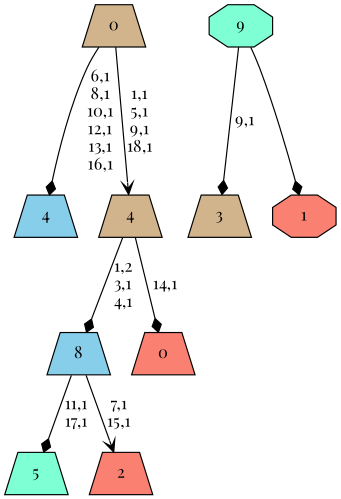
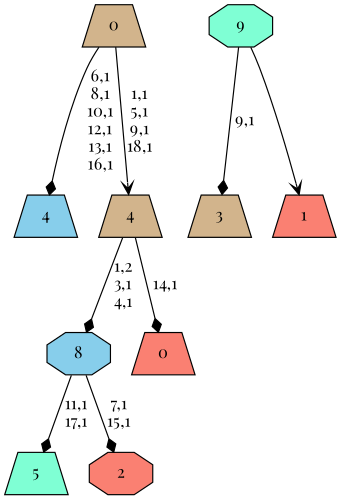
edge "9" -> "1": arrowhead diamond -> vee
node "1": shape octagon -> trapezium
node "8": shape trapezium -> octagon
edge "8" -> "2": arrowhead vee -> diamond
node "2": shape trapezium -> octagon
